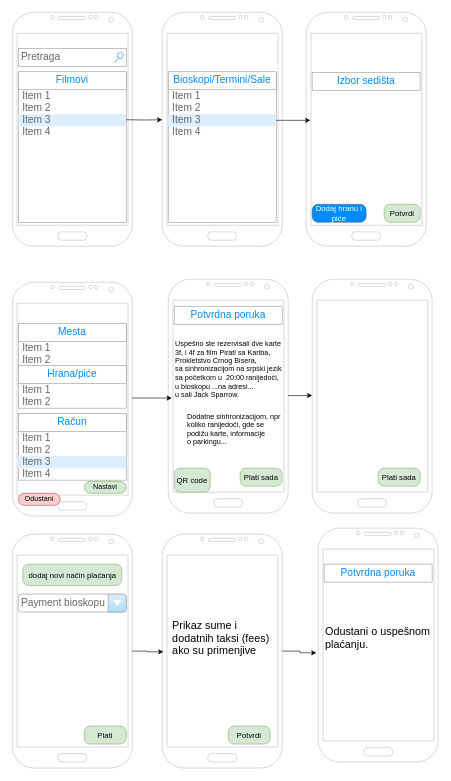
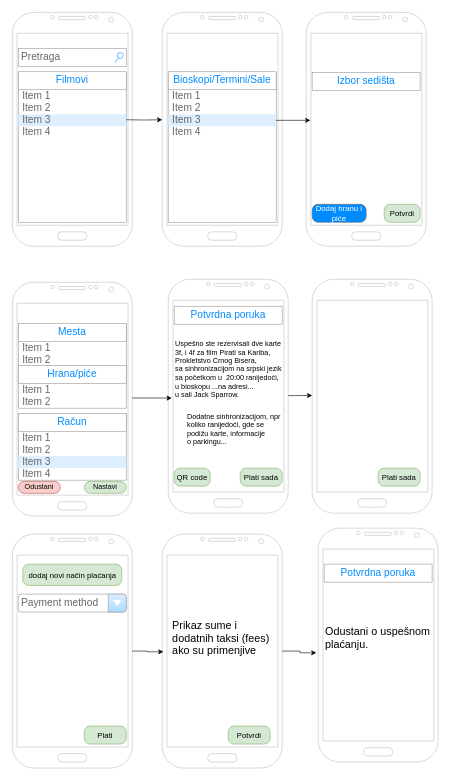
node "QR code": size 36x24 -> 36x18
node "Odustani": moved (39, 500) -> (39, 488)
node "Payment bioskopu": label "Payment bioskopu" -> "Payment method"
